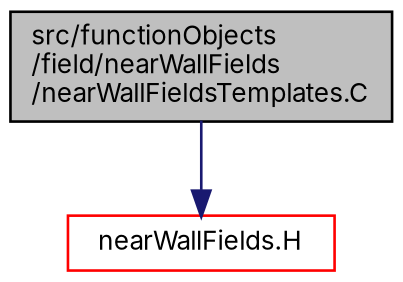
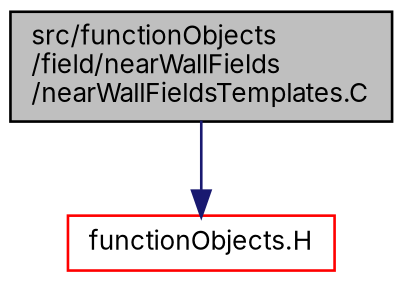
node "nearWallFields.H": label "nearWallFields.H" -> "functionObjects.H"
